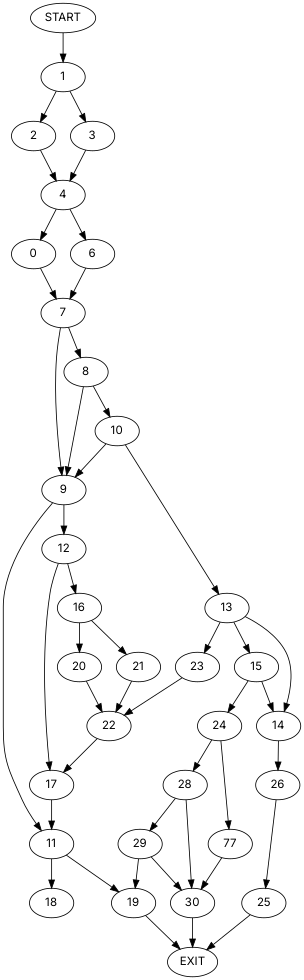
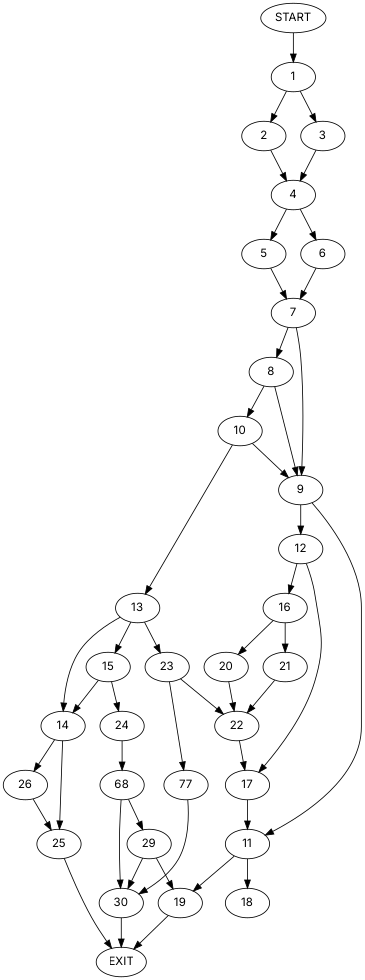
node "0": label "0" -> "5"
edge "14" -> "25": added
edge "24" -> "77": now "23" -> "77"
node "28": label "28" -> "68"
